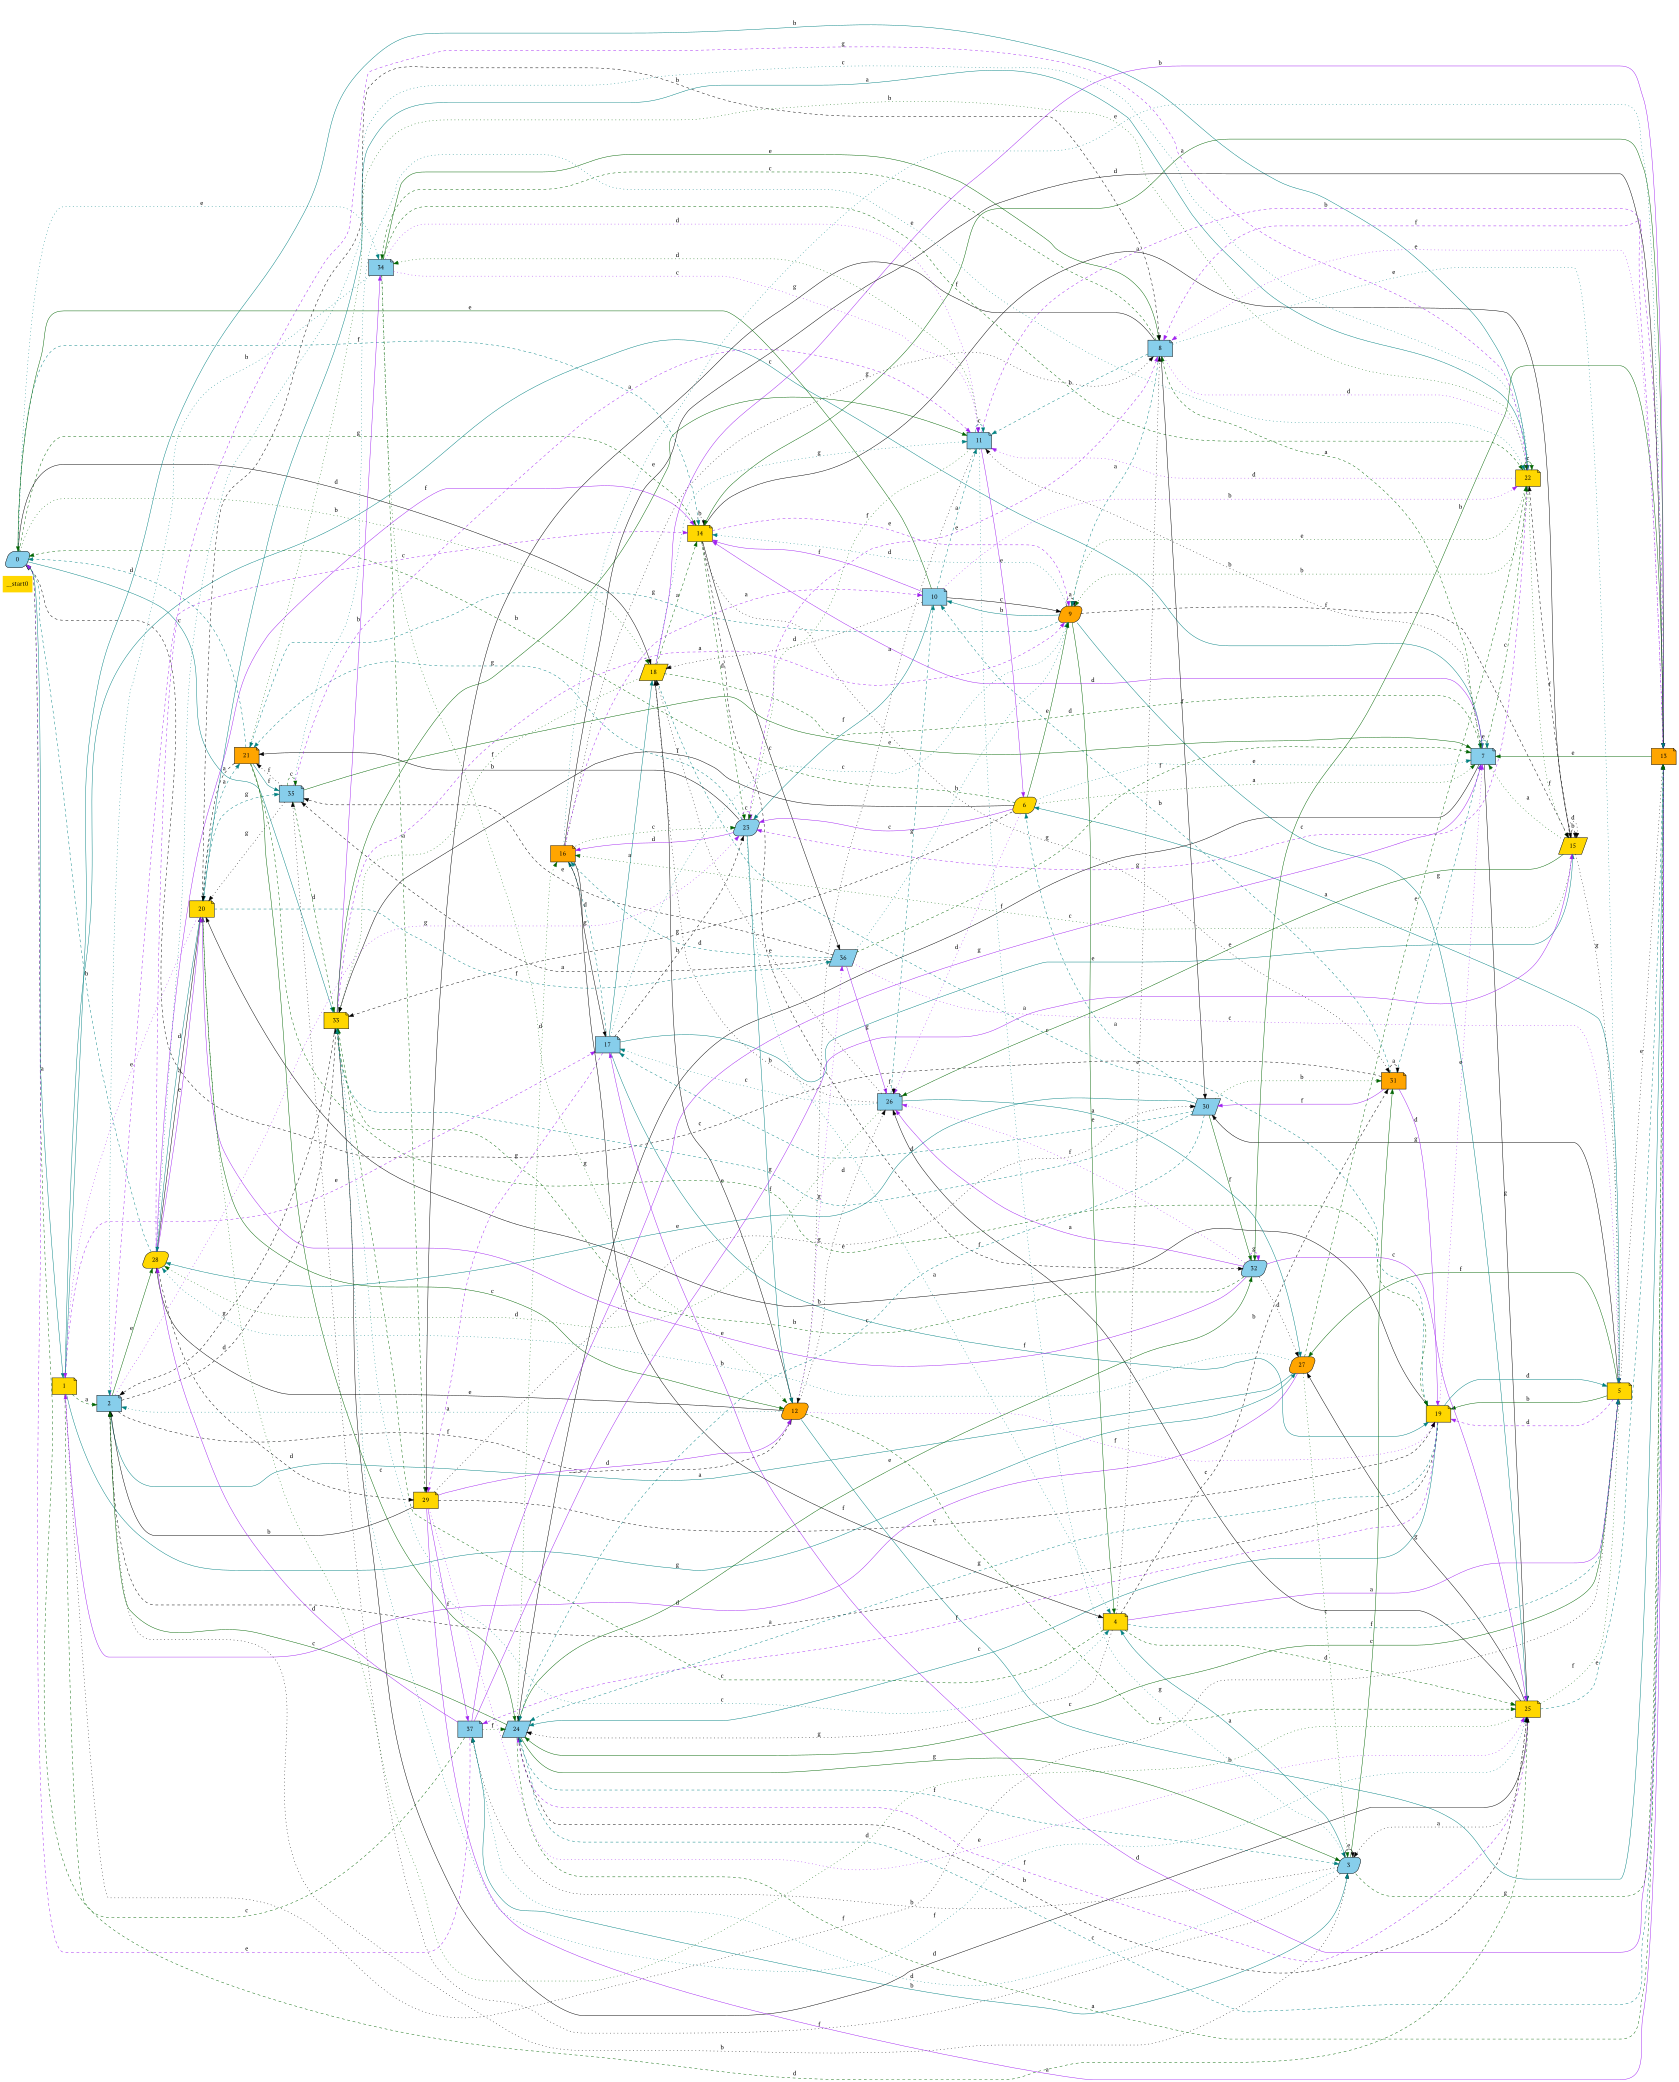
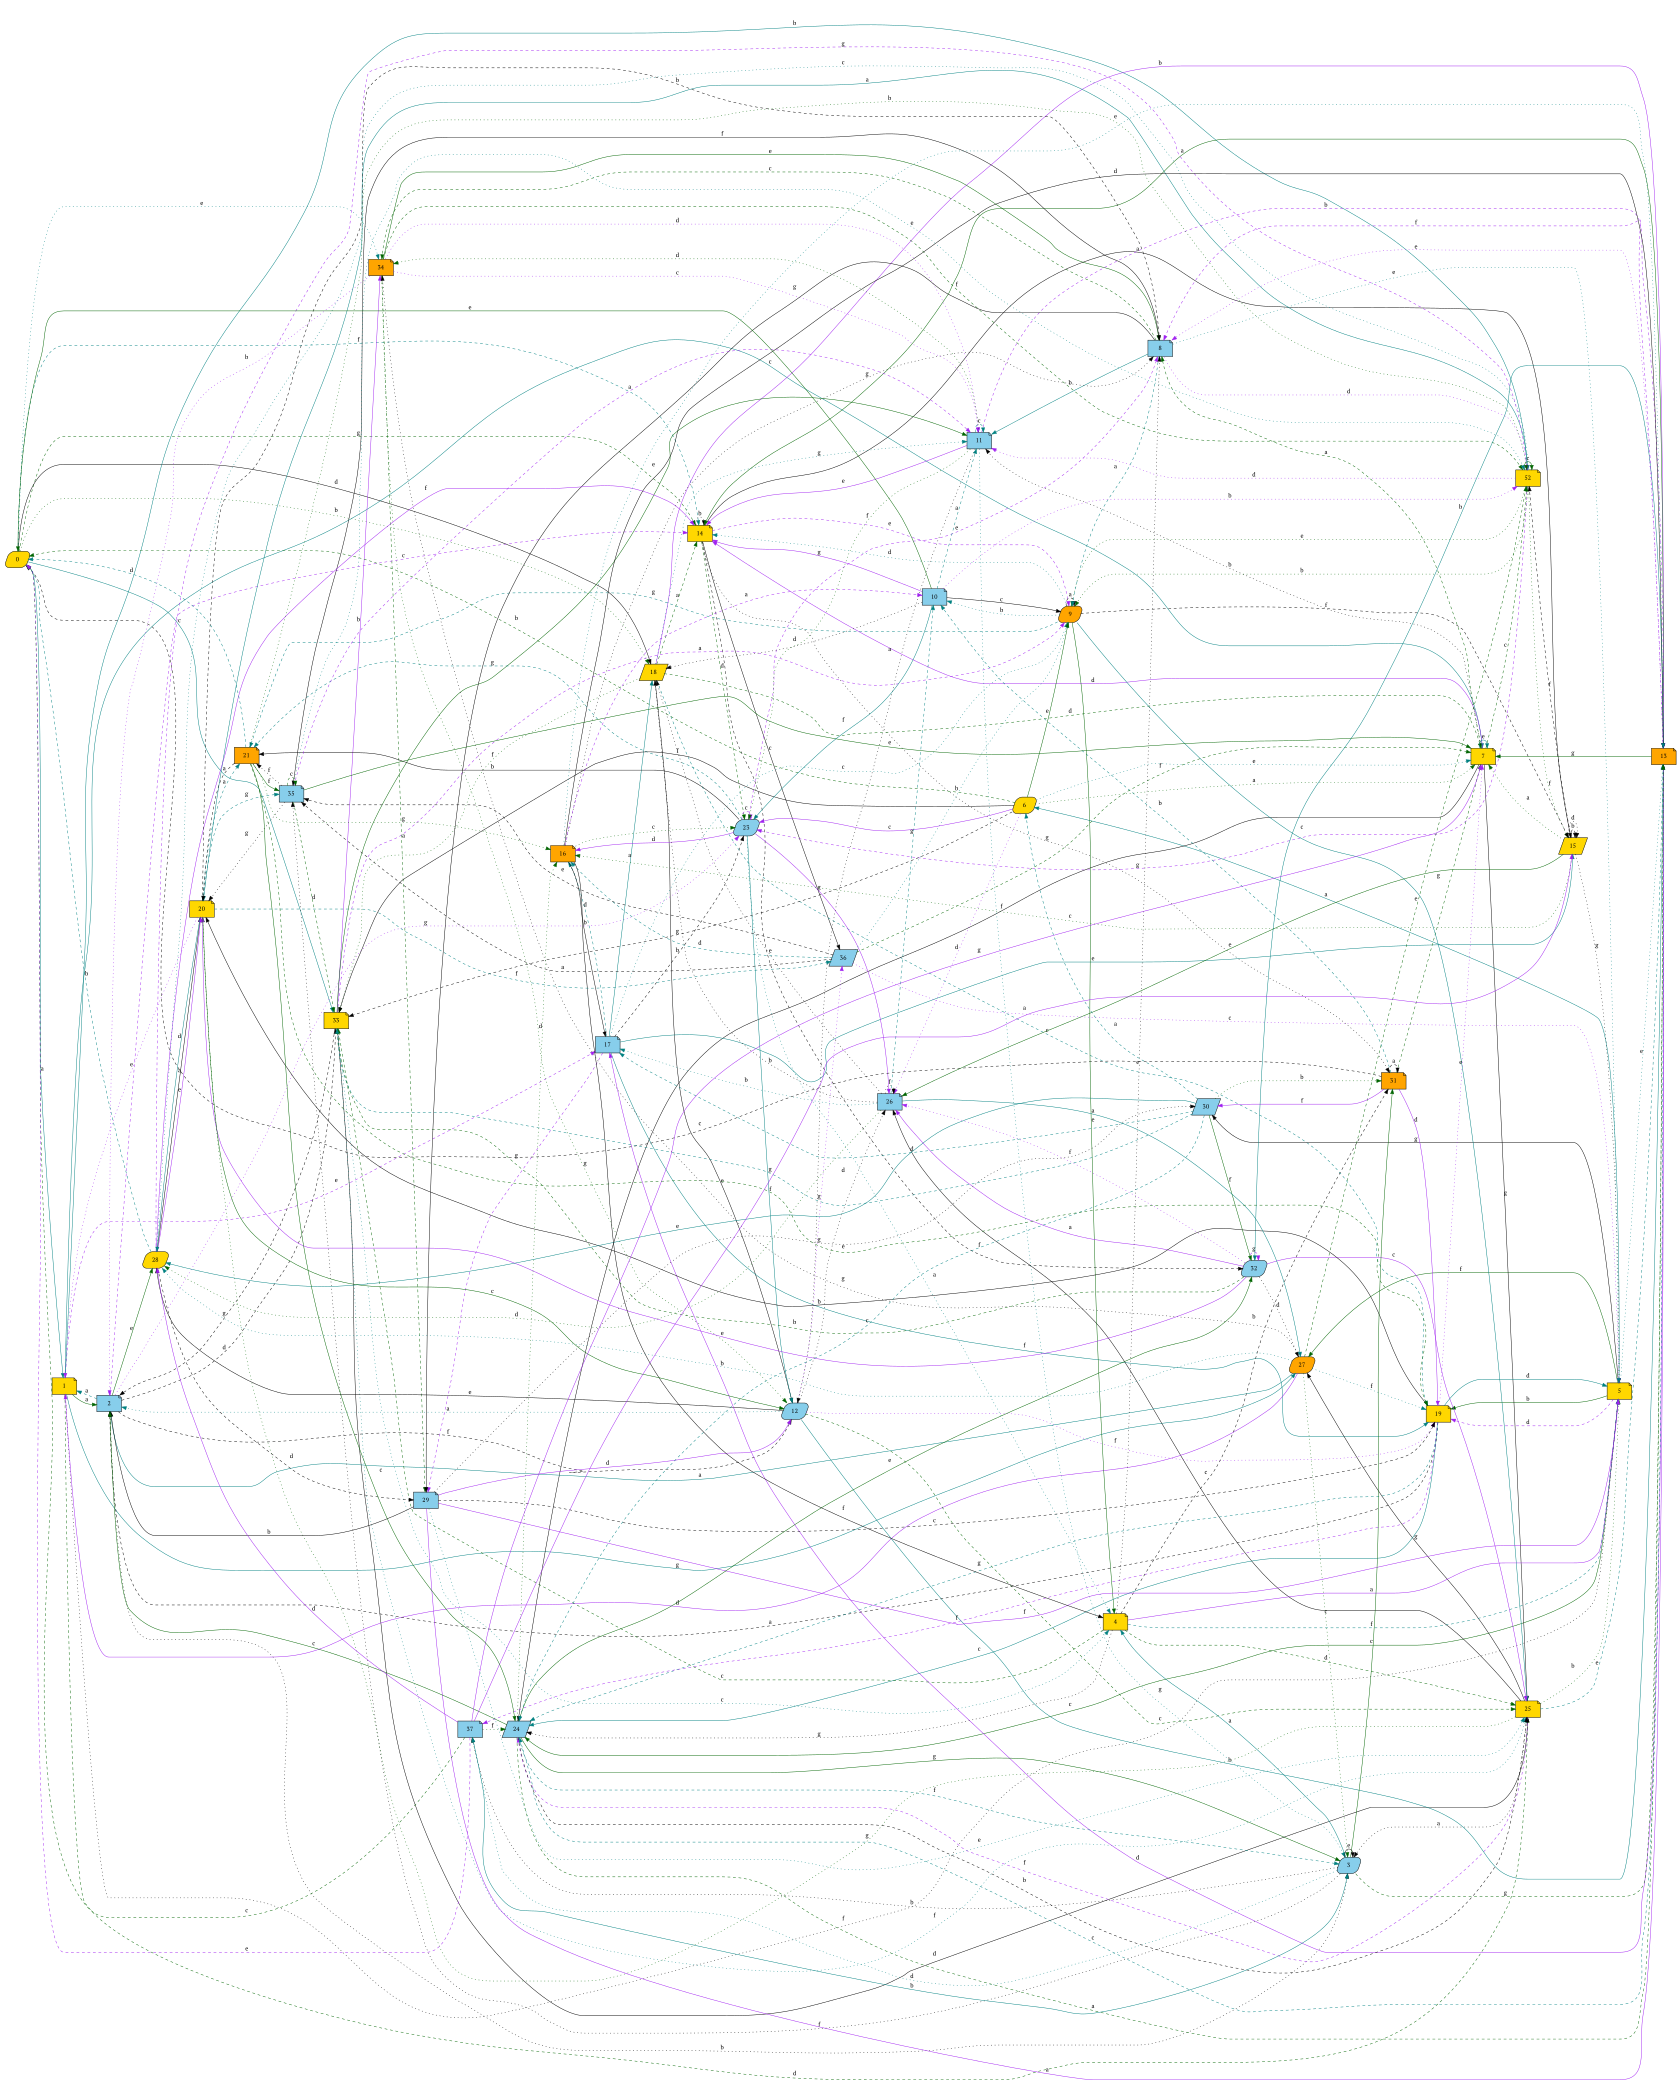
node "34": fillcolor skyblue -> orange
edge "8" -> "11": style dashed -> solid
node "22": label "22" -> "52"
edge "10" -> "14": label "f" -> "g"
node "0": fillcolor skyblue -> gold
edge "13" -> "32": color darkgreen -> teal
node "__start0": removed
edge "9" -> "10": style solid -> dotted
edge "11" -> "6": now "11" -> "14"
edge "8" -> "30": now "8" -> "35"
edge "13" -> "7": label "e" -> "g"
node "7": fillcolor skyblue -> gold
edge "21" -> "35": color teal -> darkgreen
edge "34" -> "2": color teal -> purple
edge "21" -> "16": added, label "g"
edge "31" -> "7": color teal -> darkgreen
edge "16" -> "17": label "g" -> "b"
edge "27" -> "34": added, label "g"
edge "36" -> "26": now "23" -> "26"
edge "5" -> "13": color black -> teal
edge "26" -> "17": label "c" -> "b"
edge "27" -> "19": added, label "f"
edge "2" -> "1": added, label "a"
edge "1" -> "2": style dashed -> solid
node "12": fillcolor orange -> skyblue
node "29": fillcolor gold -> skyblue
edge "29" -> "37": now "29" -> "5"
edge "25" -> "5": label "f" -> "b"
edge "25" -> "20": label "d" -> "g"
edge "29" -> "25": color purple -> teal
